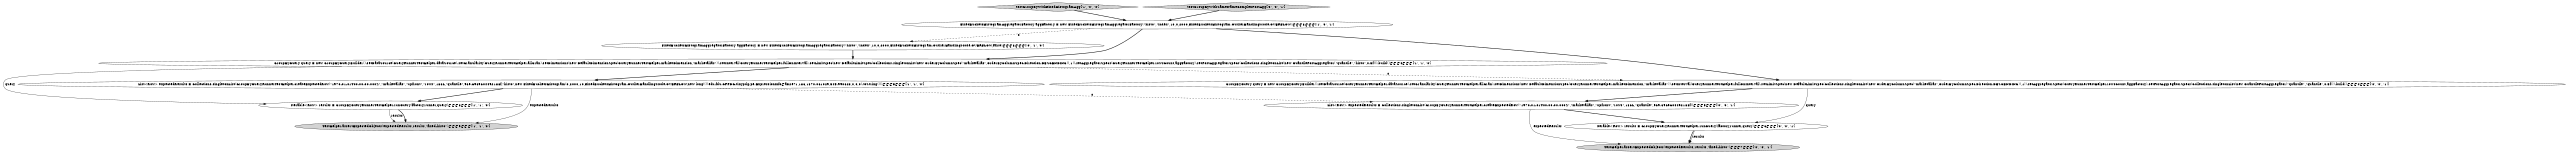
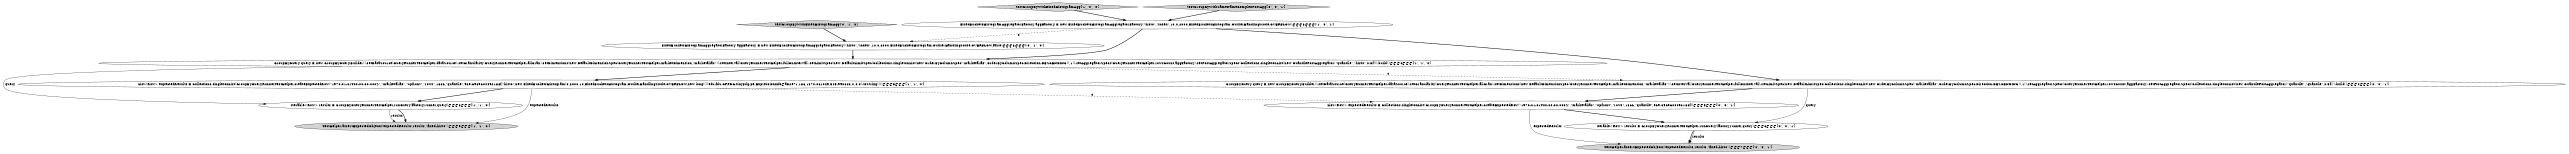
node "testGroupByWithFixedHistogramAgg['0', '1', '0']": added
